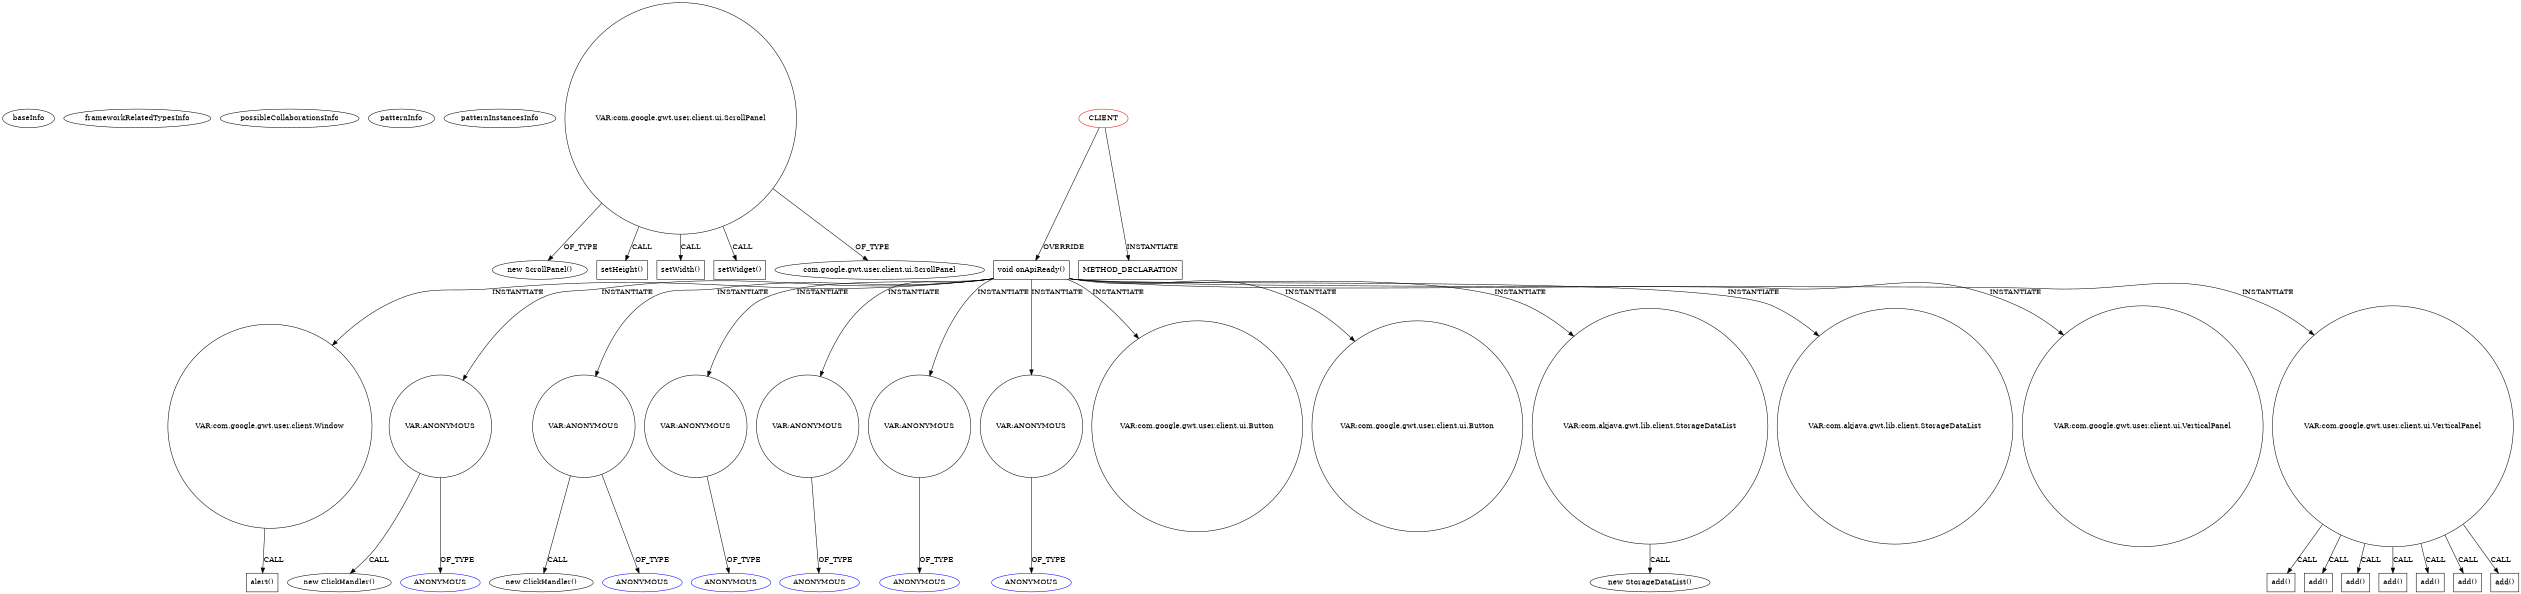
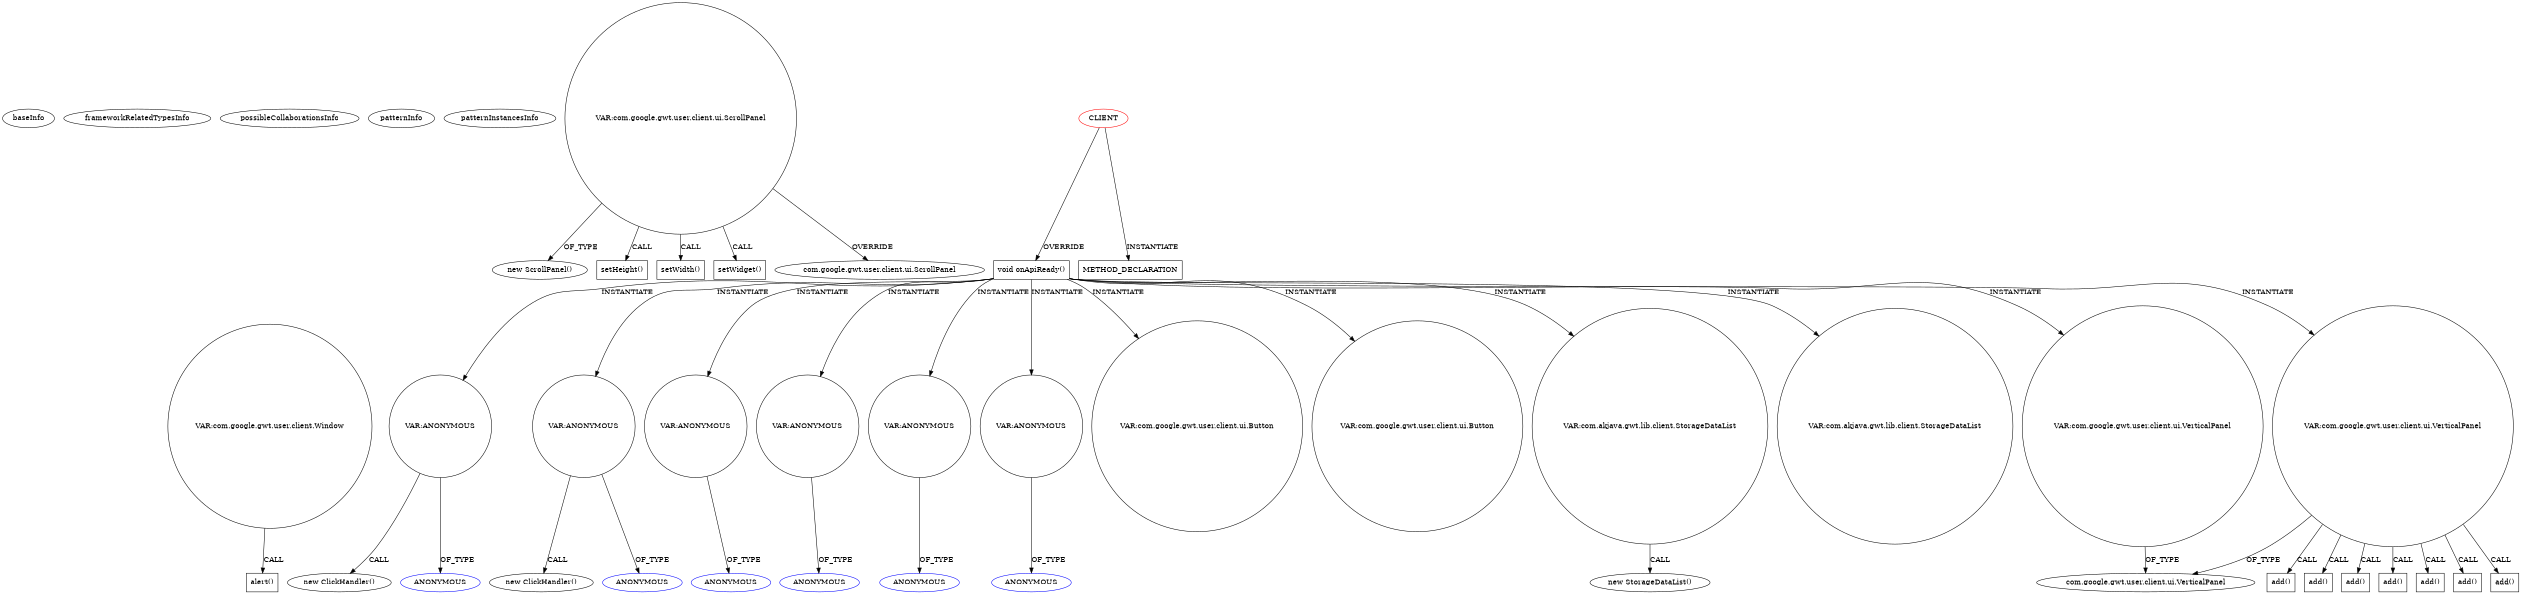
edge "VAR:com.google.gwt.user.client.ui.ScrollPanel" -> "com.google.gwt.user.client.ui.ScrollPanel": label "OF_TYPE" -> "OVERRIDE"
edge "void onApiReady()" -> "VAR:com.google.gwt.user.client.Window": removed, label "INSTANTIATE"
node "com.google.gwt.user.client.ui.VerticalPanel": added
